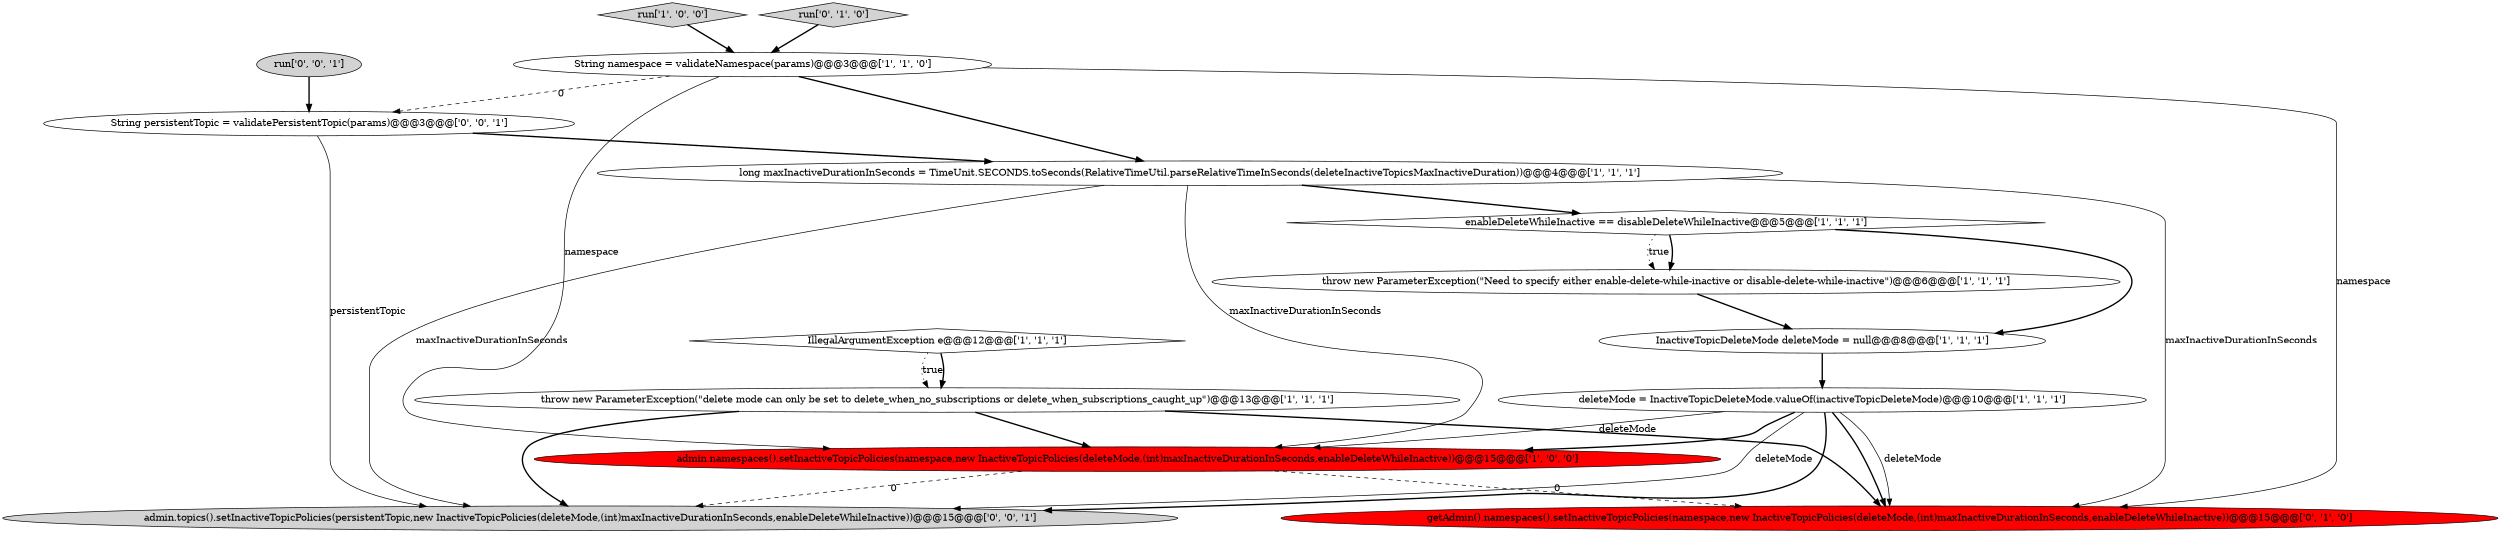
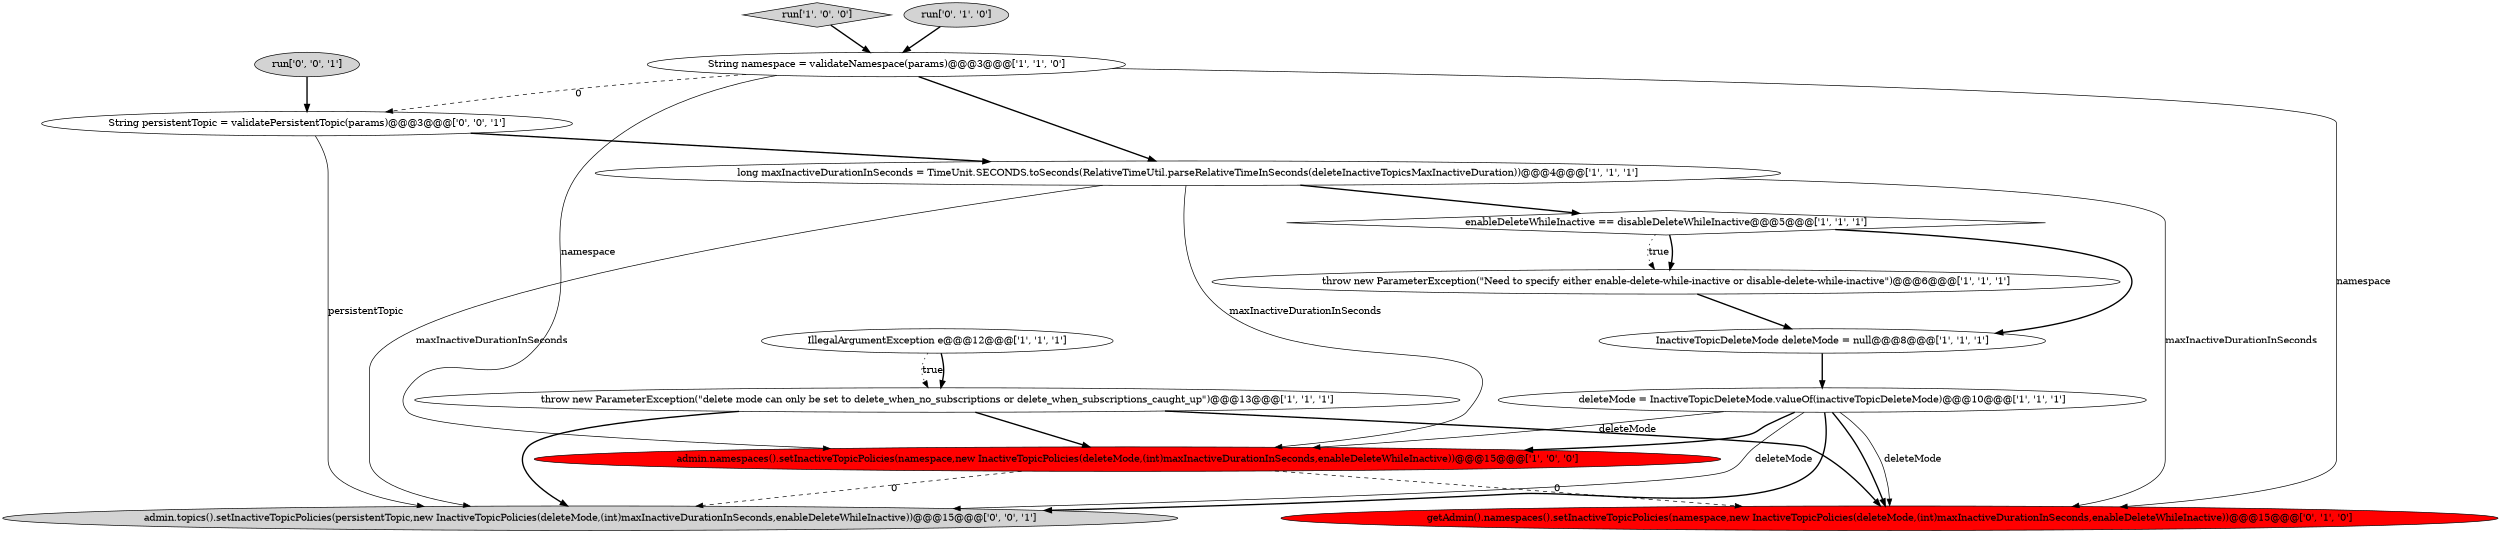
node "run['0', '1', '0']": shape diamond -> ellipse
node "IllegalArgumentException e@@@12@@@['1', '1', '1']": shape diamond -> ellipse
